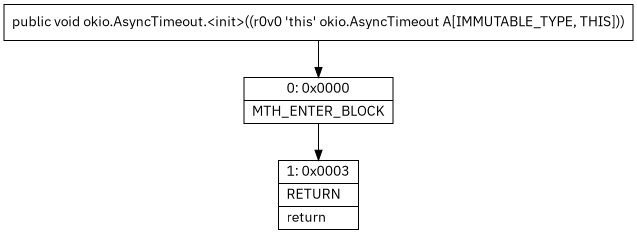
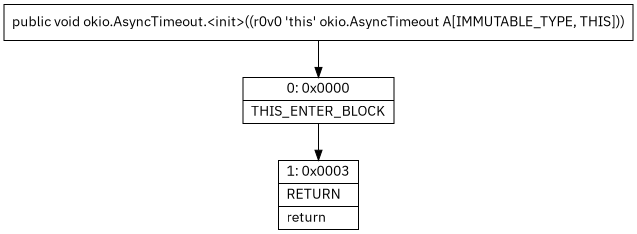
node "0: 0x0000": text "MTH_ENTER_BLOCK" -> "THIS_ENTER_BLOCK"
